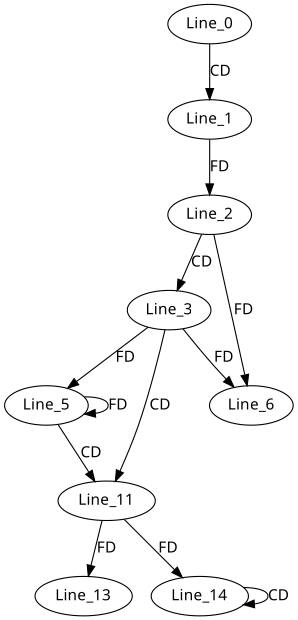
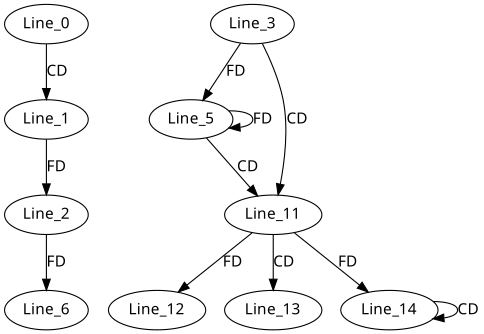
edge "Line_2" -> "Line_3": removed, label "CD"
node "Line_12": added
edge "Line_3" -> "Line_6": removed, label "FD"
edge "Line_11" -> "Line_13": label "FD" -> "CD"
